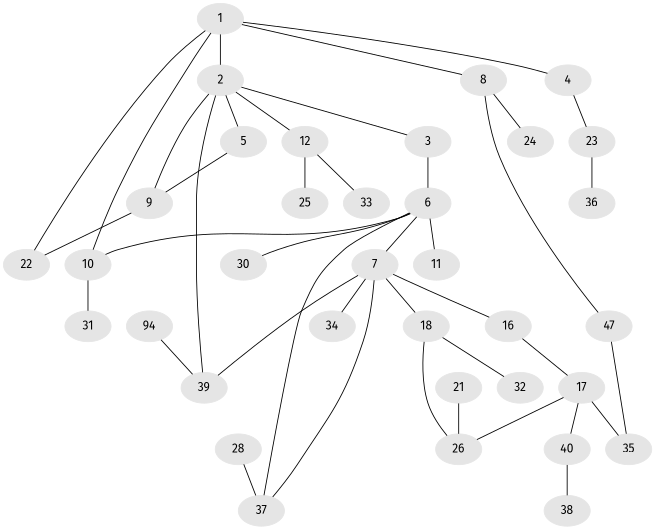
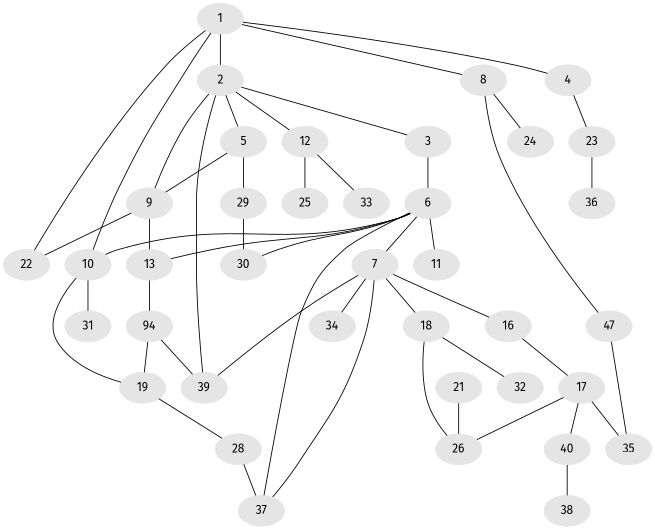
node "29": added
node "13": added
node "19": added
